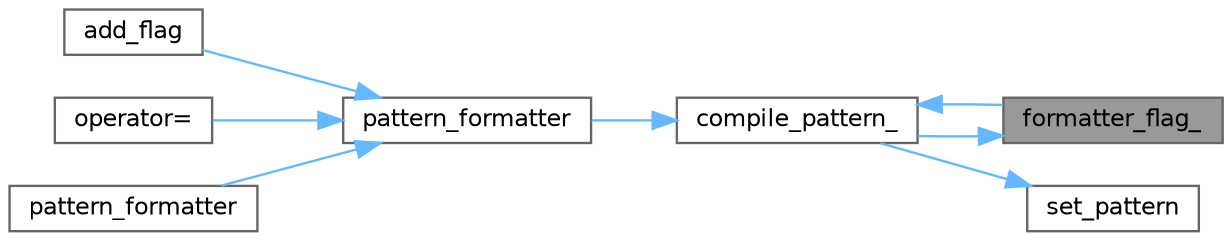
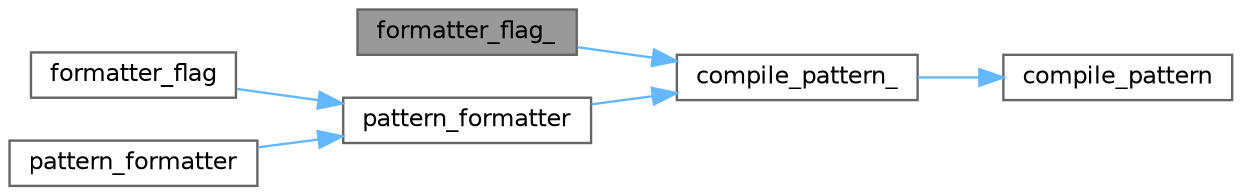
node "add_flag": label "add_flag" -> "formatter_flag"
node "operator=": removed
edge "compile_pattern_" -> "formatter_flag_": removed
node "set_pattern": label "set_pattern" -> "compile_pattern"
